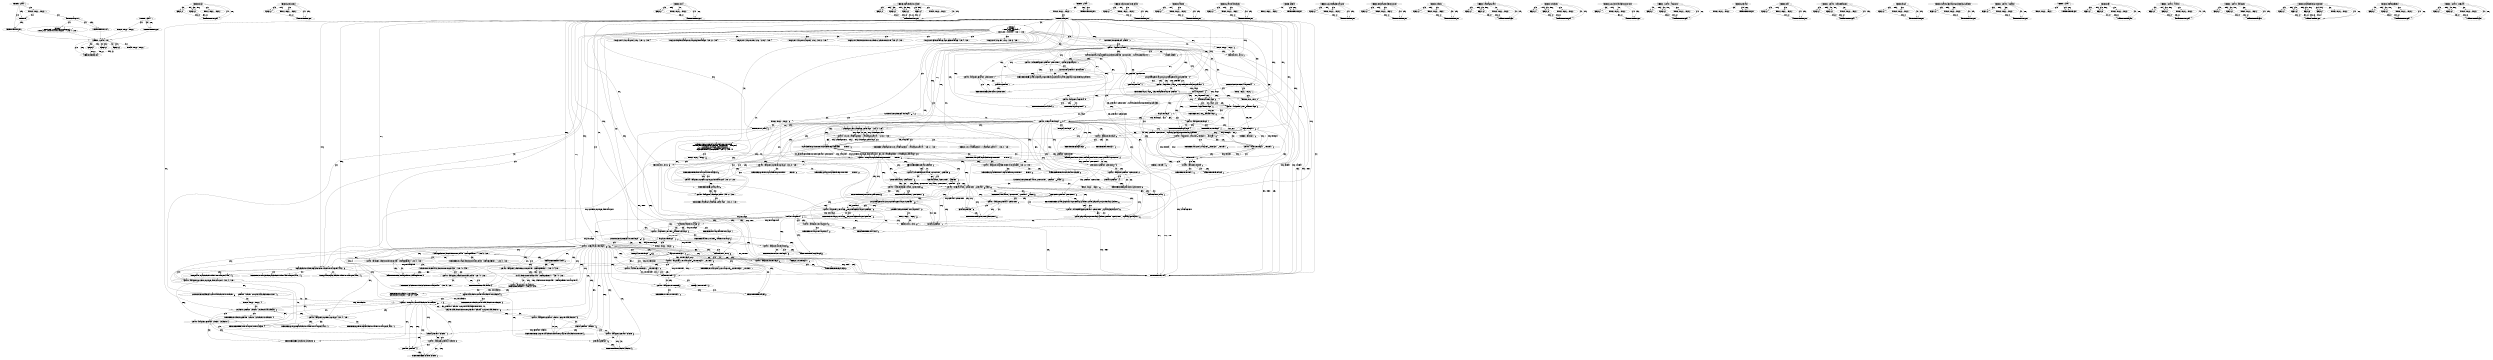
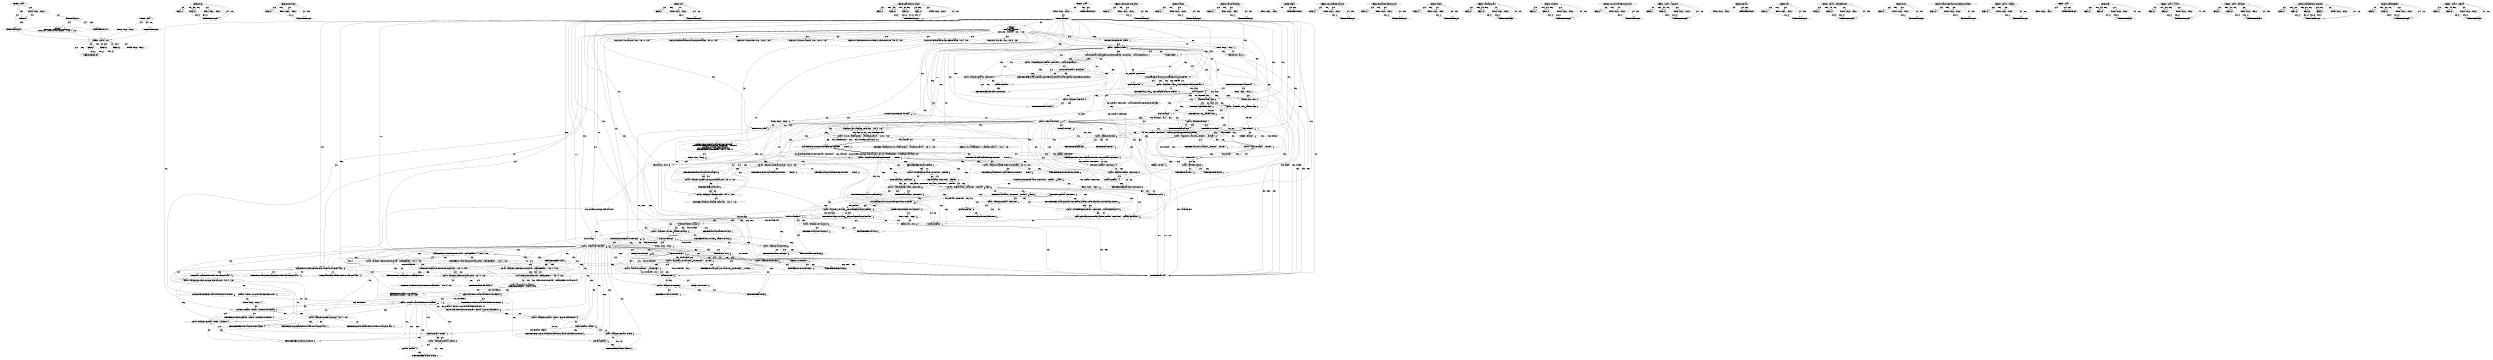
node "(IDENTIFIER,range,range.IsNull())": removed
edge "(<operator>.notEquals,text.length() != 2)" -> "(FIELD_IDENTIFIER,Create,Create)": now "(<operator>.notEquals,text.length() != 2)" -> "(LITERAL,1,text.Left(1))"
node "(IDENTIFIER,new_text,new_text.Right(1))": added
